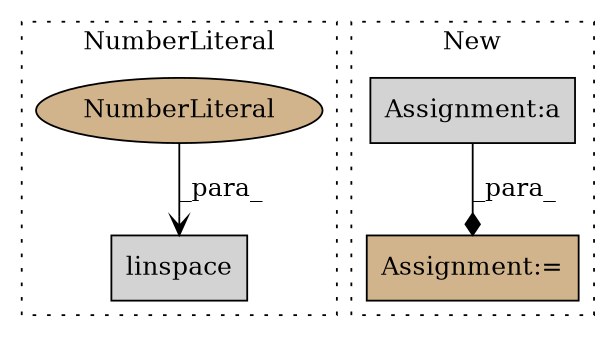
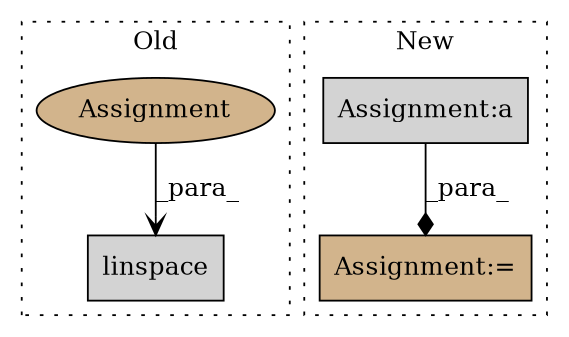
cluster "NumberLiteral": label "NumberLiteral" -> "Old"
node "NumberLiteral": label "NumberLiteral" -> "Assignment"
